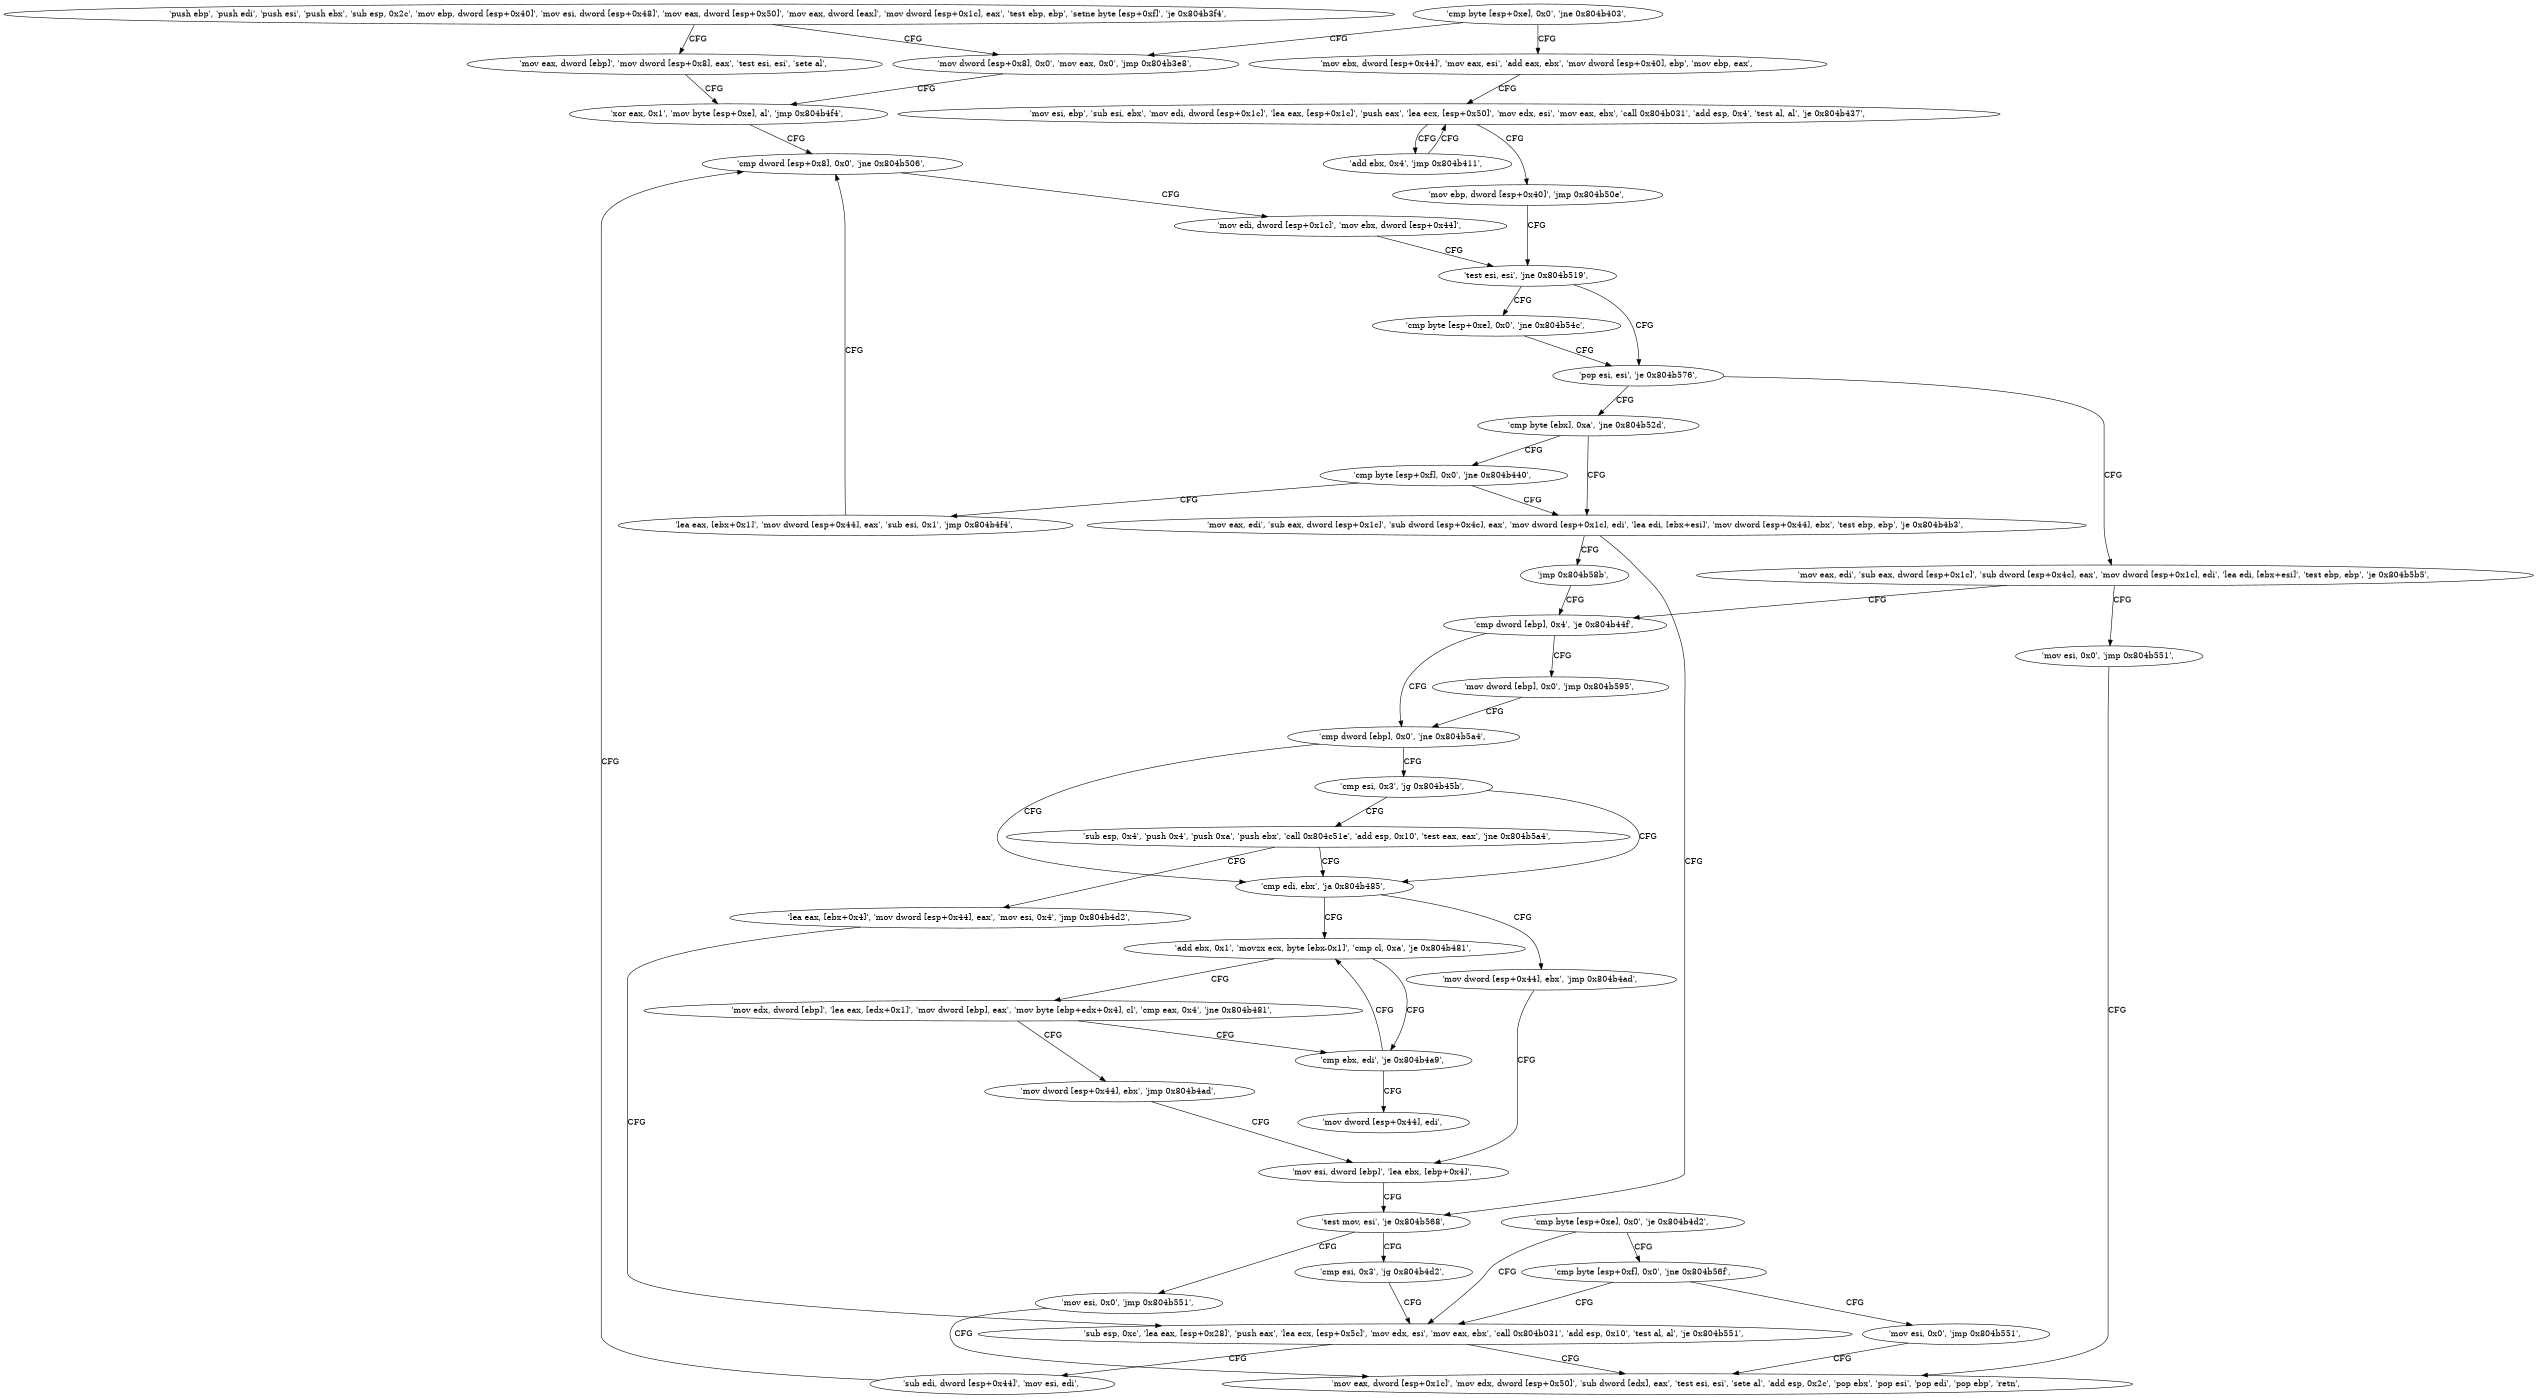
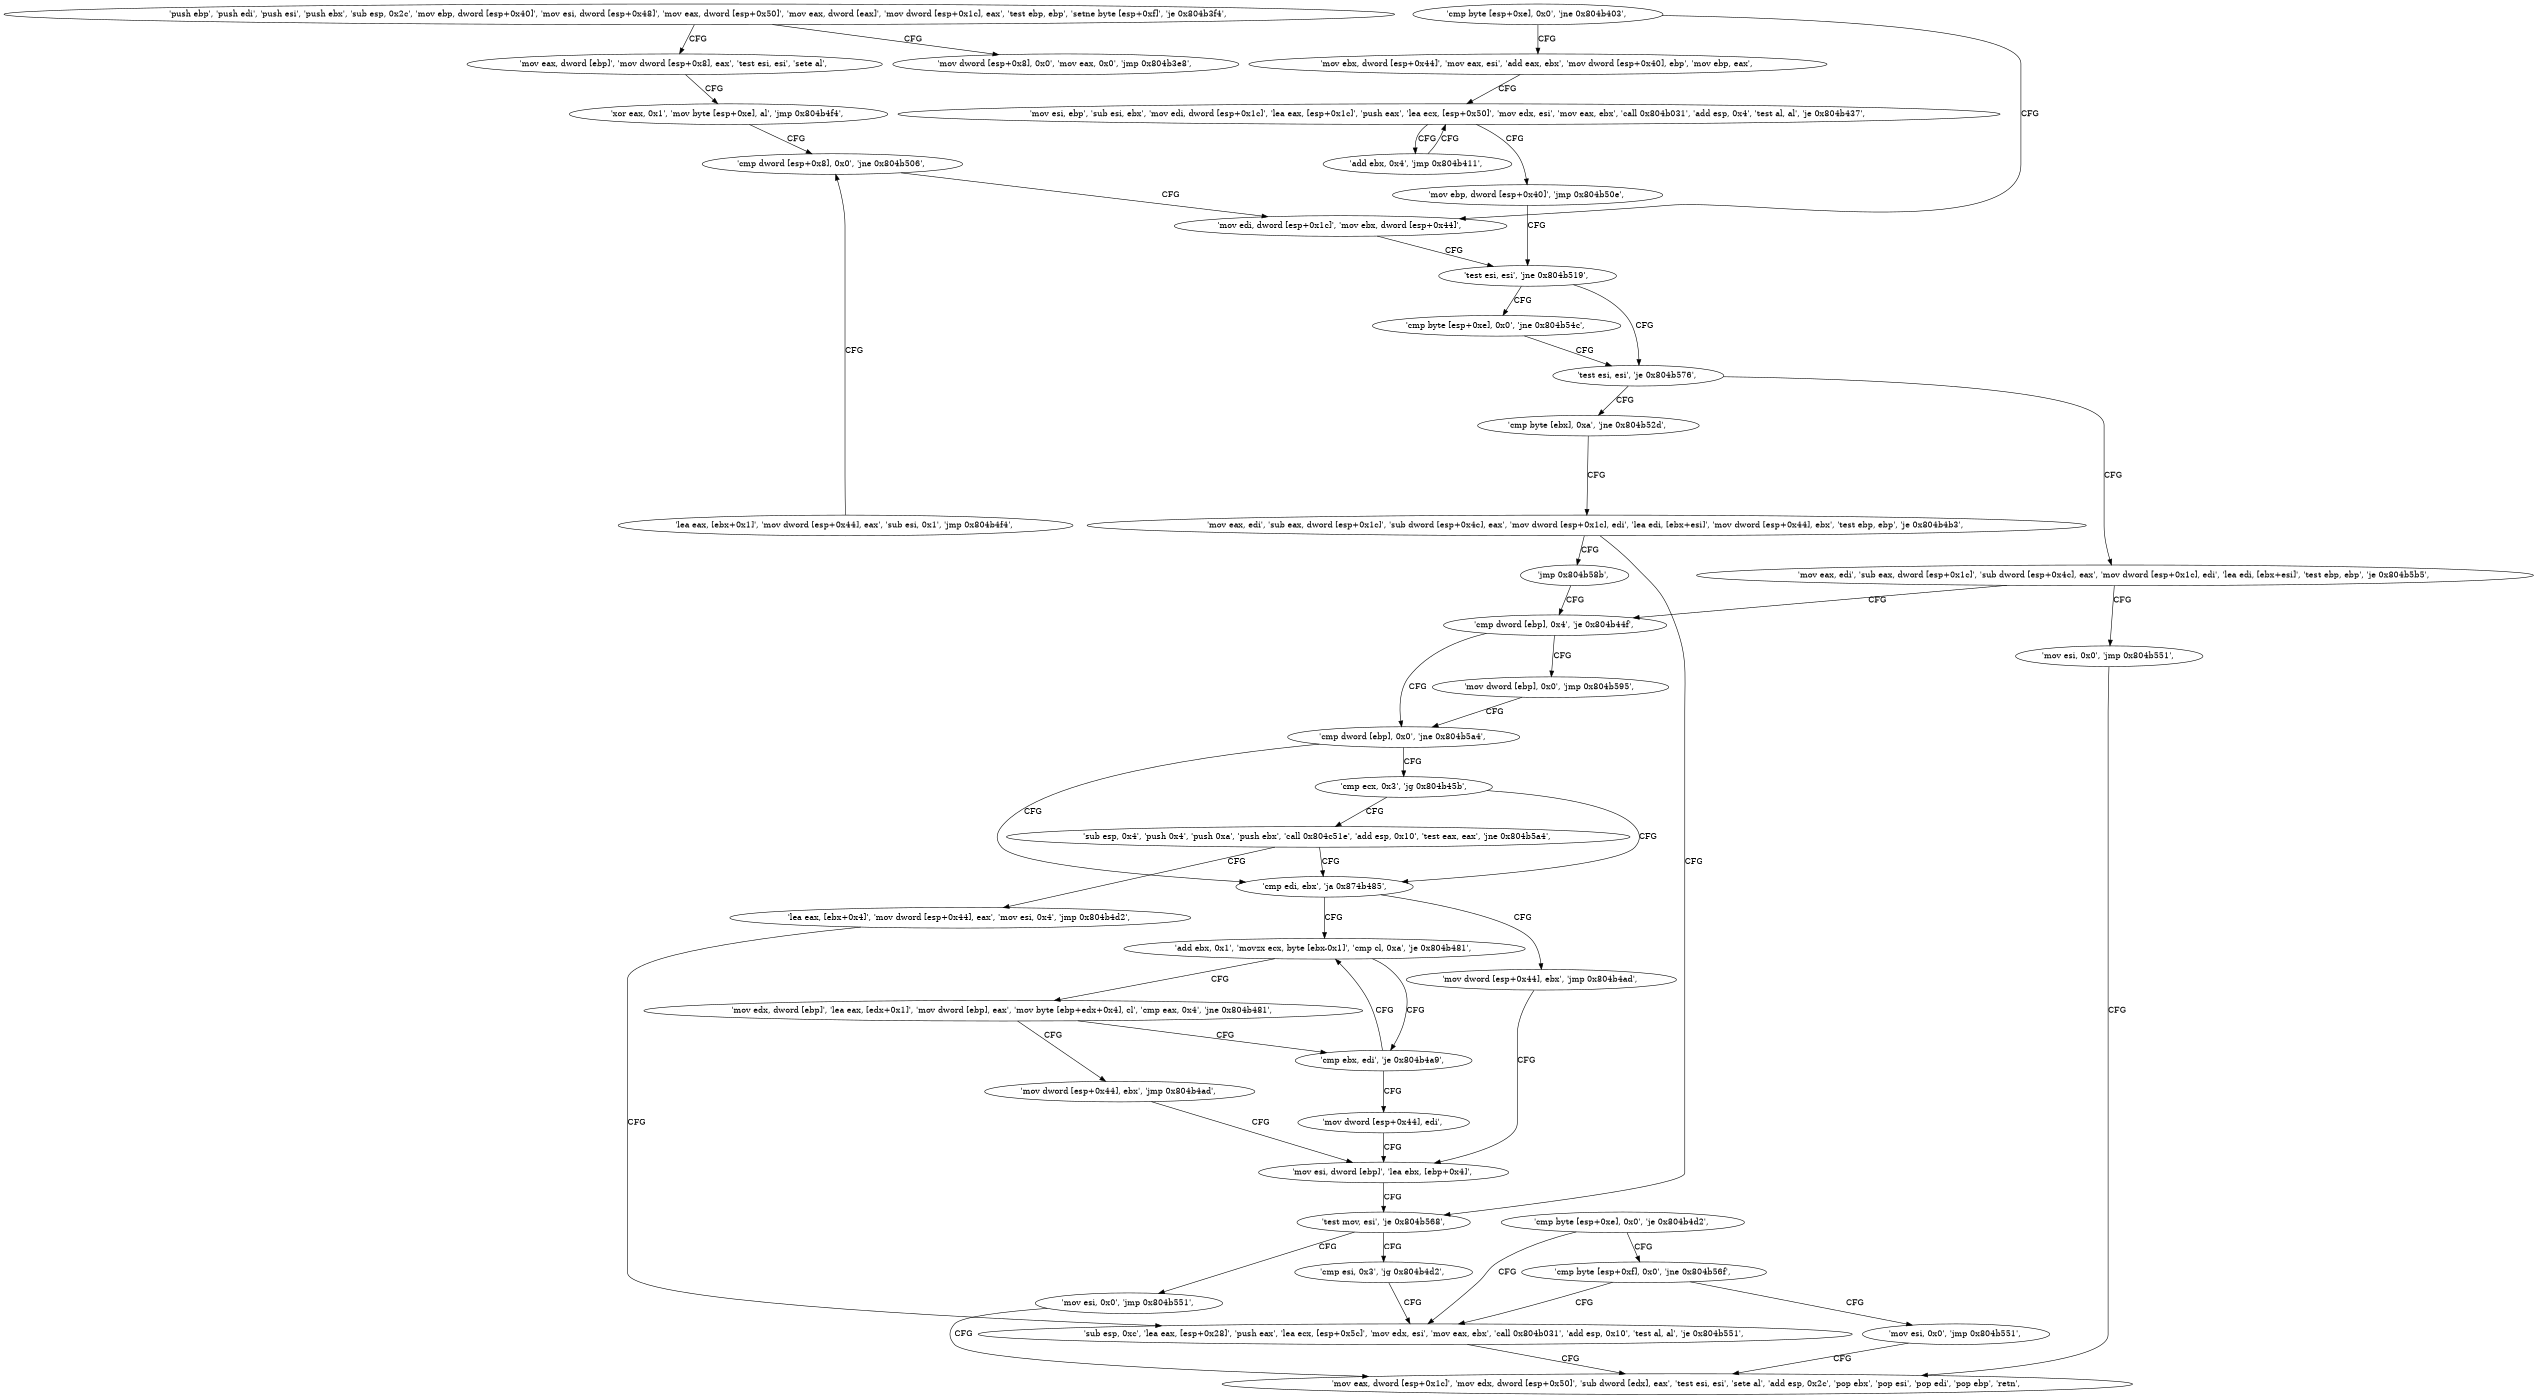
edge "'cmp byte [esp+0xe], 0x0', 'jne 0x804b403'," -> "'mov dword [esp+0x8], 0x0', 'mov eax, 0x0', 'jmp 0x804b3e8',": now "'cmp byte [esp+0xe], 0x0', 'jne 0x804b403'," -> "'mov edi, dword [esp+0x1c]', 'mov ebx, dword [esp+0x44]',"
edge "'mov dword [esp+0x8], 0x0', 'mov eax, 0x0', 'jmp 0x804b3e8'," -> "'xor eax, 0x1', 'mov byte [esp+0xe], al', 'jmp 0x804b4f4',": removed, label "CFG"
node "'pop esi, esi', 'je 0x804b576',": label "'pop esi, esi', 'je 0x804b576'," -> "'test esi, esi', 'je 0x804b576',"
node "'cmp byte [esp+0xf], 0x0', 'jne 0x804b440',": removed
node "'cmp esi, 0x3', 'jg 0x804b45b',": label "'cmp esi, 0x3', 'jg 0x804b45b'," -> "'cmp ecx, 0x3', 'jg 0x804b45b',"
node "'cmp edi, ebx', 'ja 0x804b485',": label "'cmp edi, ebx', 'ja 0x804b485'," -> "'cmp edi, ebx', 'ja 0x874b485',"
edge "'mov dword [esp+0x44], edi'," -> "'mov esi, dword [ebp]', 'lea ebx, [ebp+0x4]',": added, label "CFG"
node "'sub edi, dword [esp+0x44]', 'mov esi, edi',": removed
